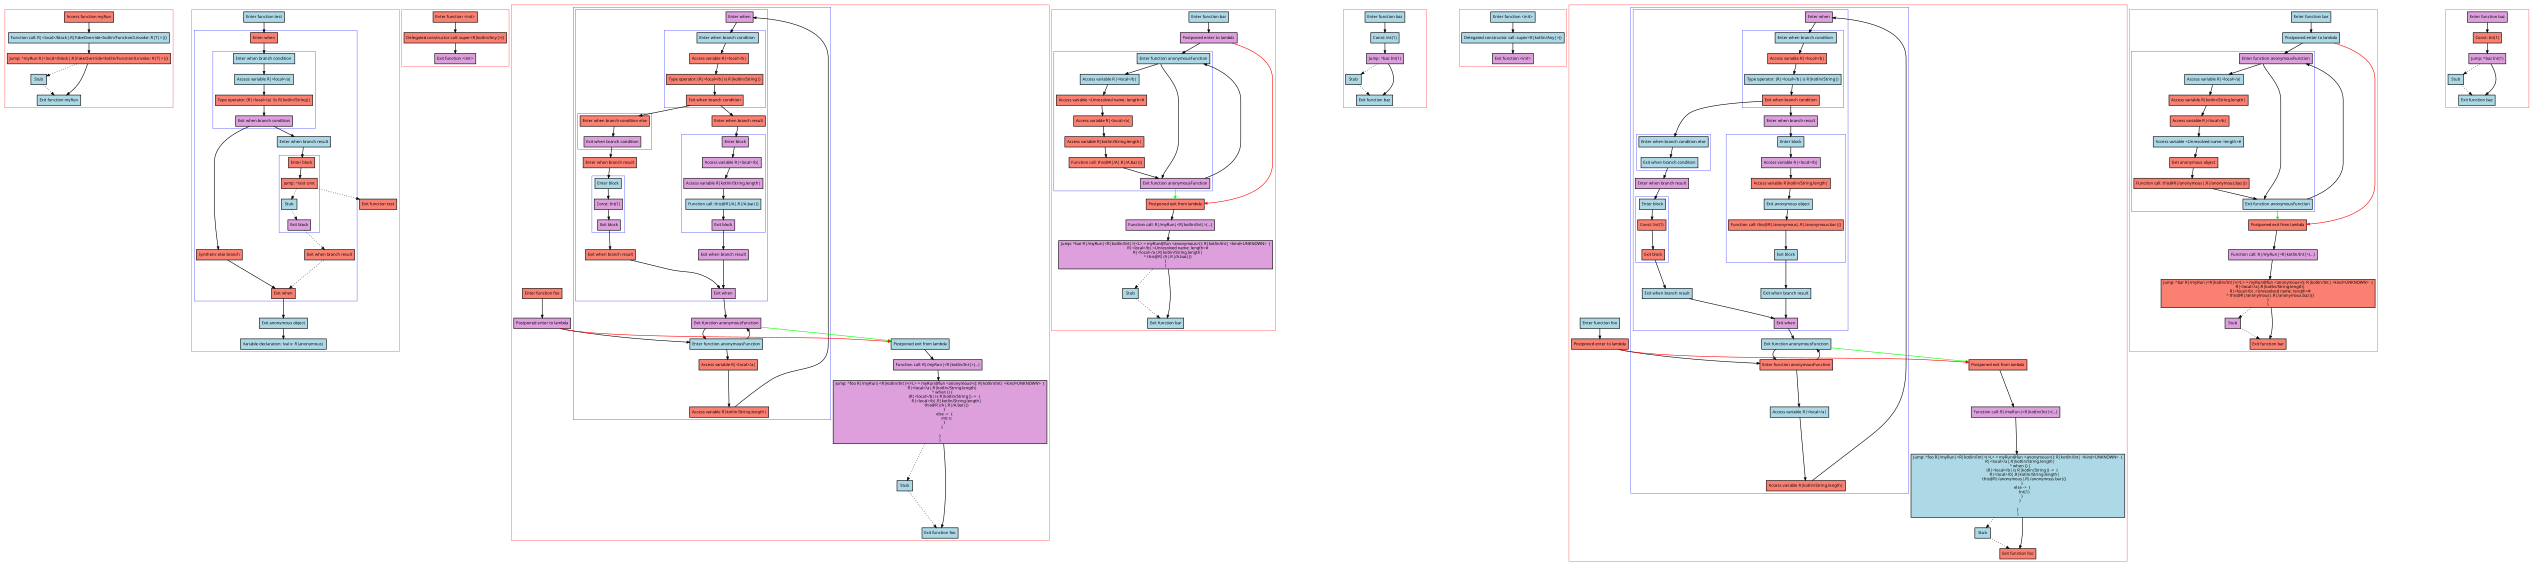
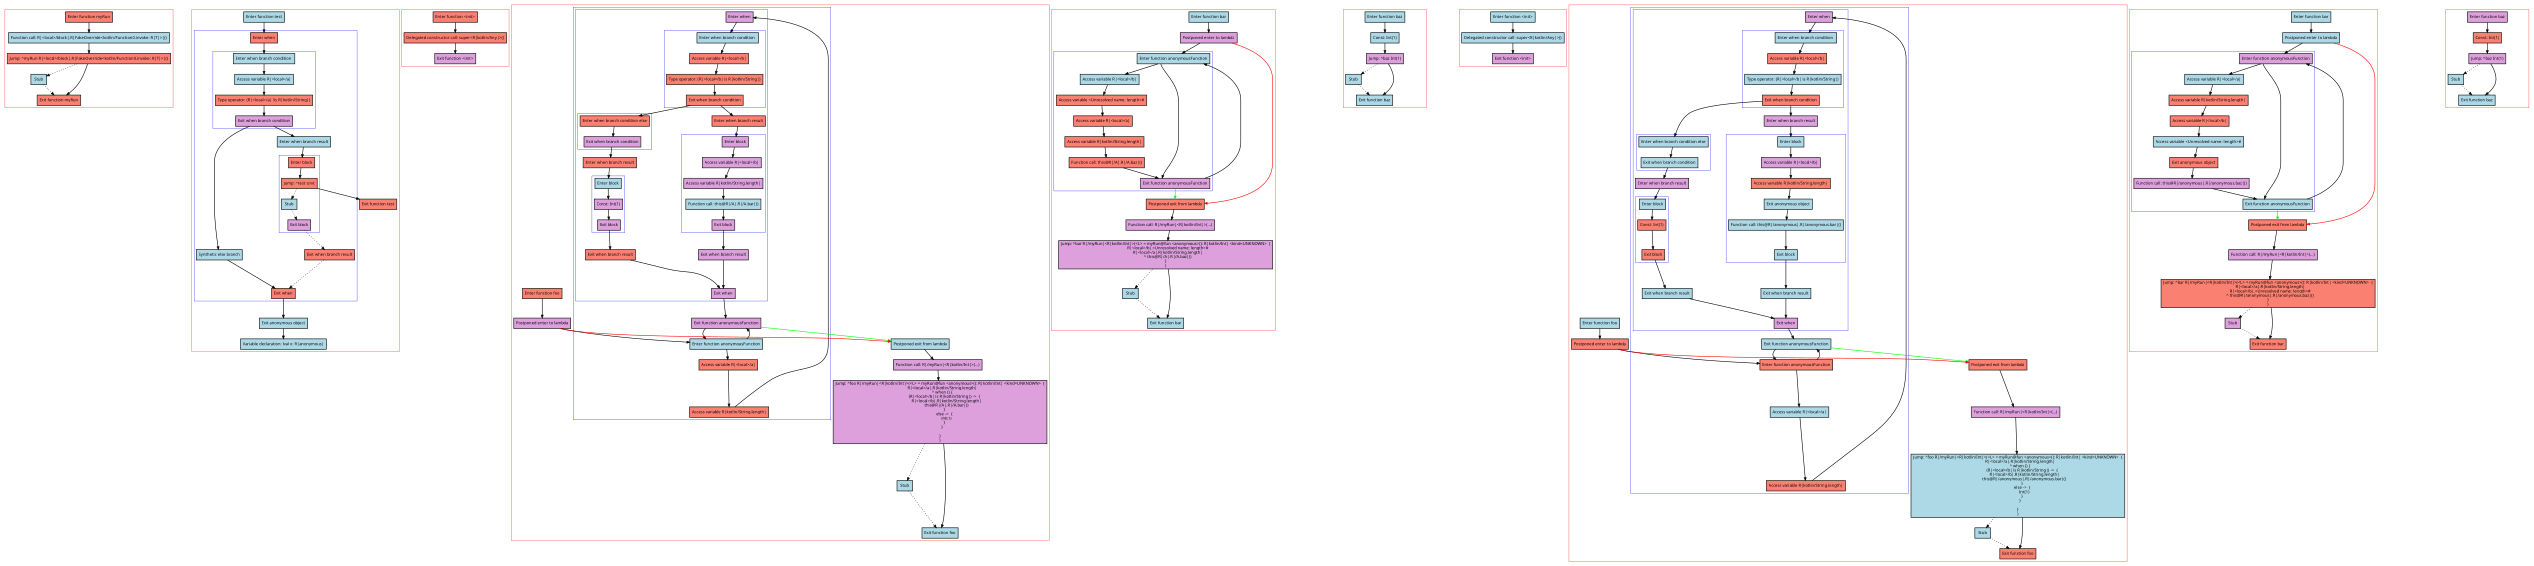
node "Access function myRun": label "Access function myRun" -> "Enter function myRun"
node "Exit function myRun": fillcolor lightblue -> salmon
node "Function call: this@R|/anonymous|.R|/anonymous.baz|()": fillcolor salmon -> plum
edge "Jump: ^test Unit" -> "Exit function test": style dotted -> solid
node "Function call: this@R|/anonymous|.R|/anonymous.bar|()": fillcolor salmon -> lightblue
node "Synthetic else branch": fillcolor salmon -> lightblue
